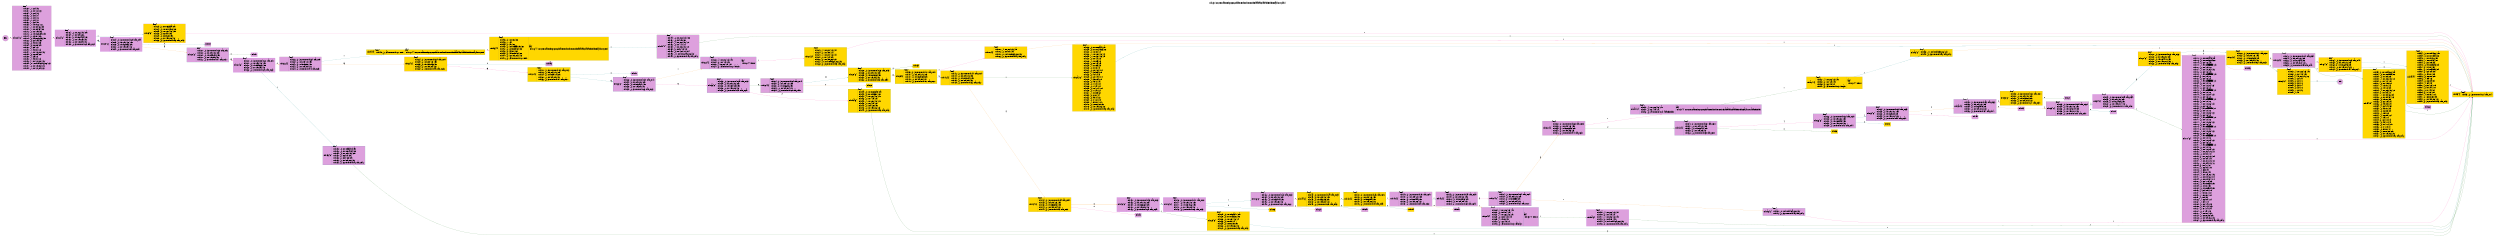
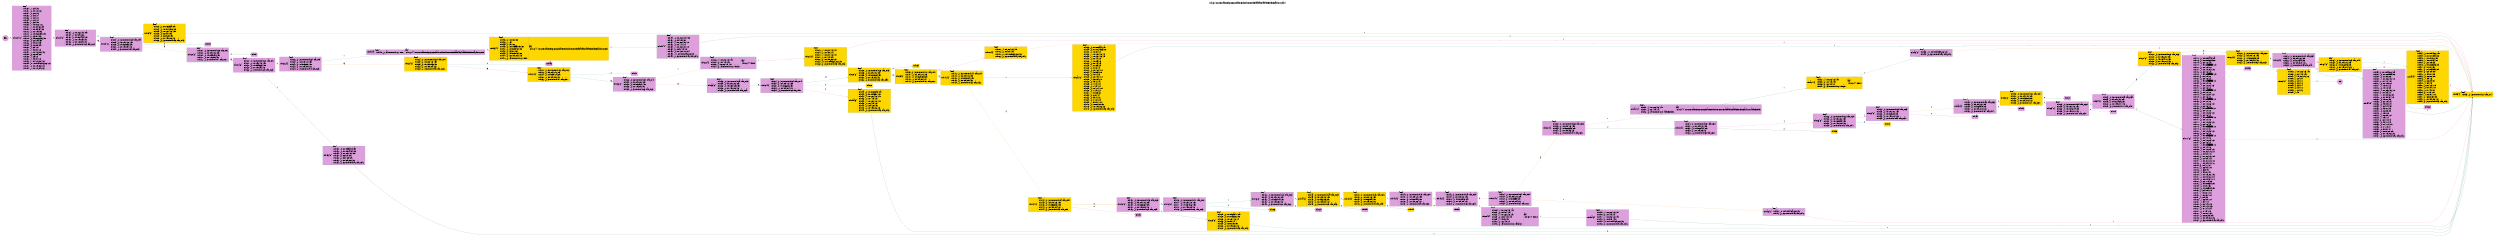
node "0x40194e [5]": fillcolor gold -> plum
node "0x401a96 [15]": fillcolor gold -> plum
edge "0x4013a8 [28]" -> "0x40192a [36]": now "0x4013c4 [28]" -> "0x40192a [36]"
node "0x4019ff [109]": fillcolor gold -> plum
edge "0x401dc4" -> "0x4015d8 [28]": now "0x4015bc [28]" -> "0x4015d8 [28]"
